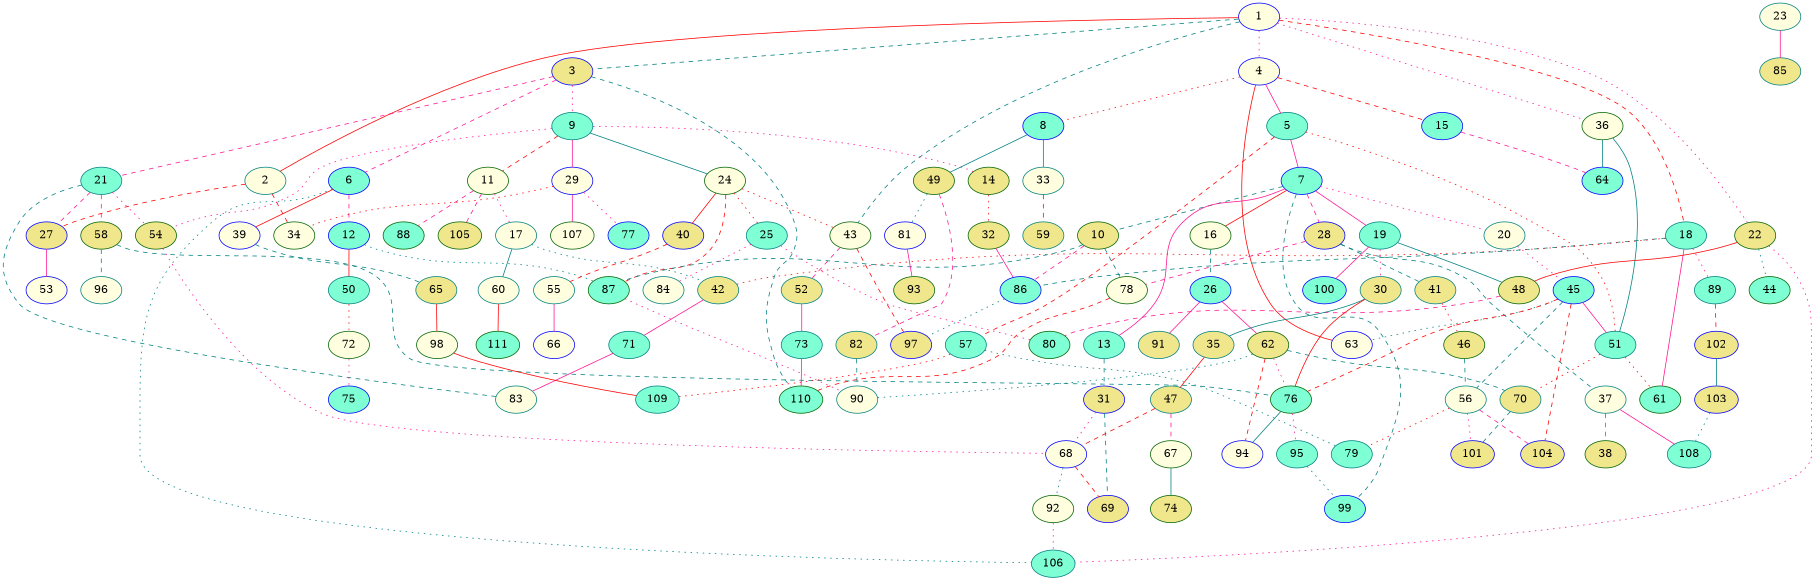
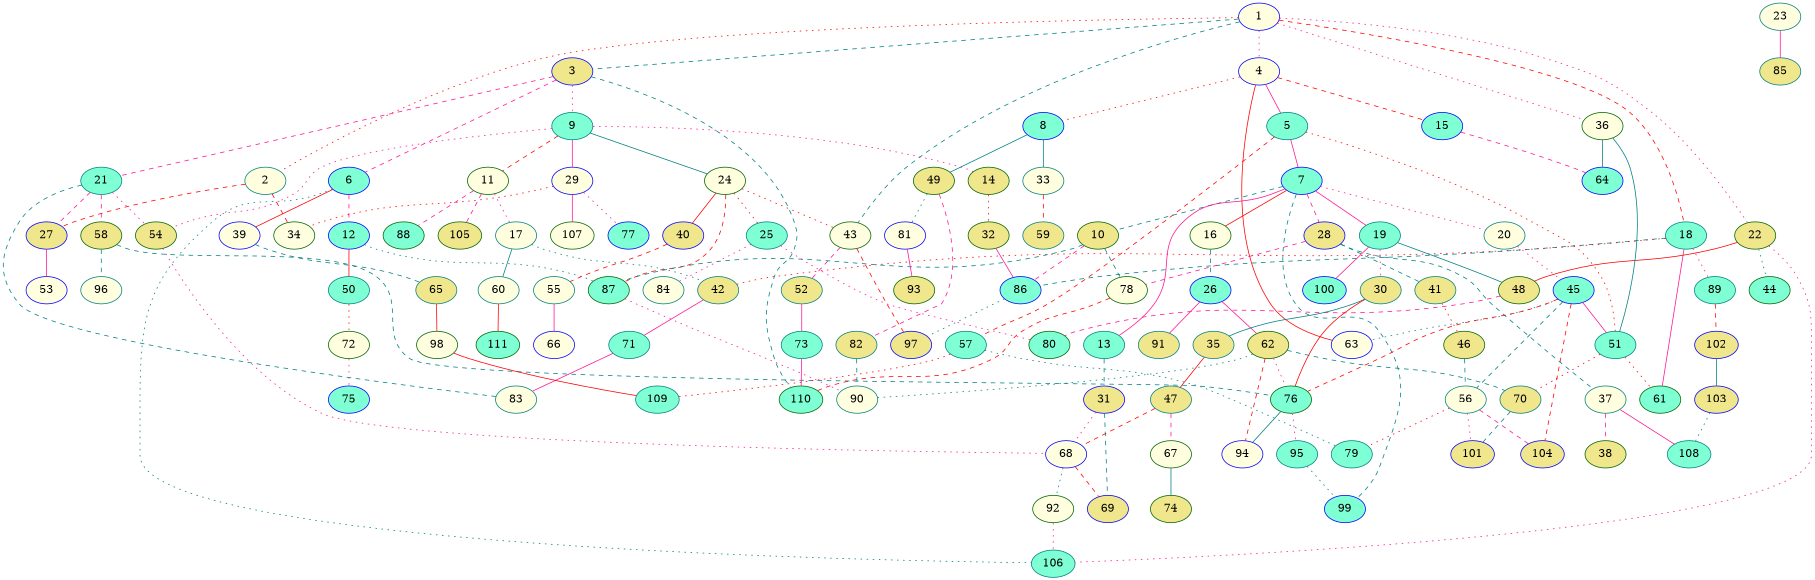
edge "1" -- "2": style solid -> dotted
